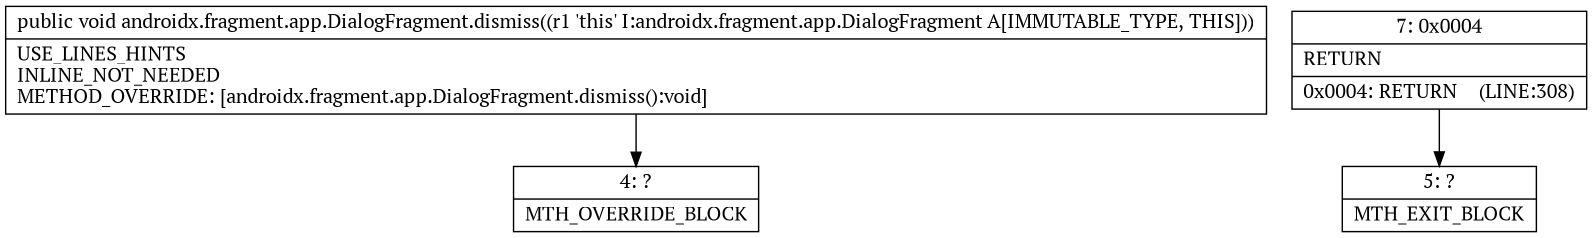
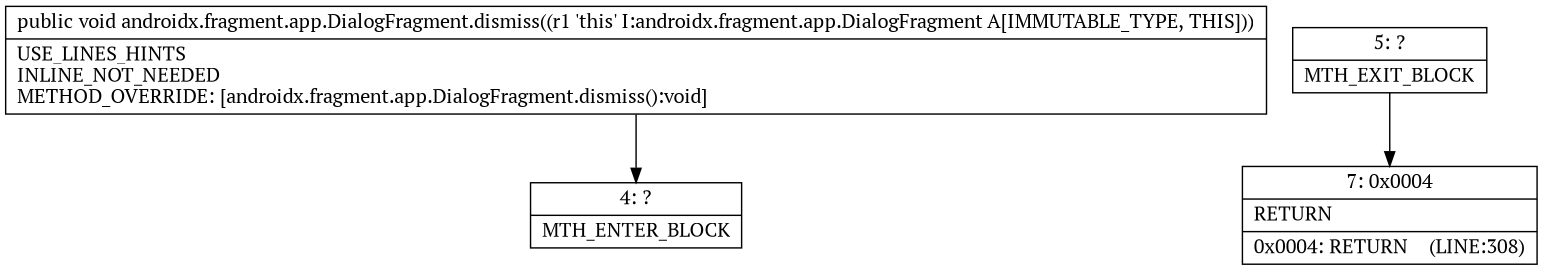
edge "7: 0x0004" -> "5: ?": reversed
node "4: ?": text "MTH_OVERRIDE_BLOCK" -> "MTH_ENTER_BLOCK"
